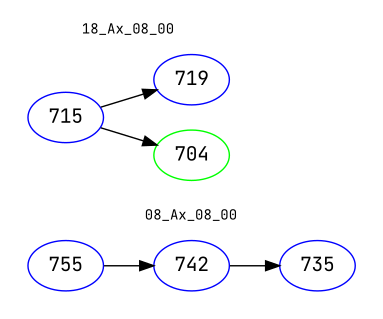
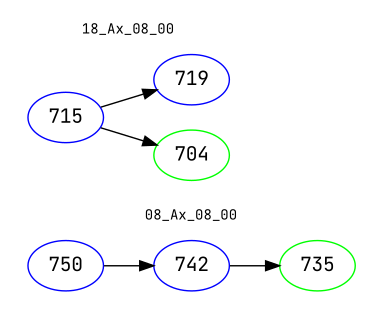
node "755": label "755" -> "750"
node "735": color blue -> green
